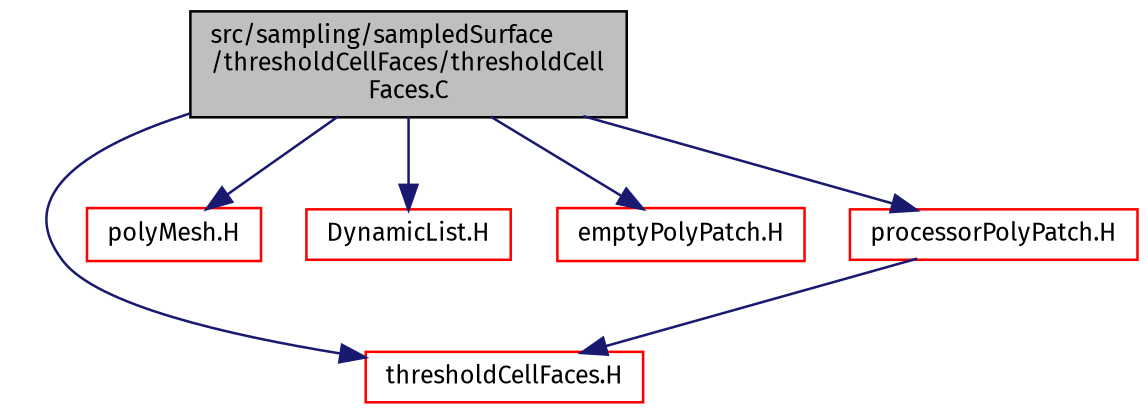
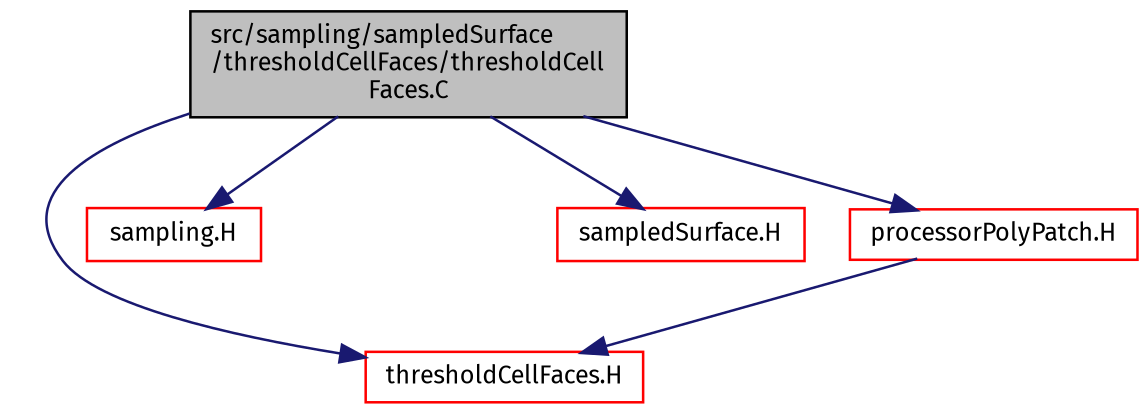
node "polyMesh.H": label "polyMesh.H" -> "sampling.H"
node "DynamicList.H": removed
node "emptyPolyPatch.H": label "emptyPolyPatch.H" -> "sampledSurface.H"
